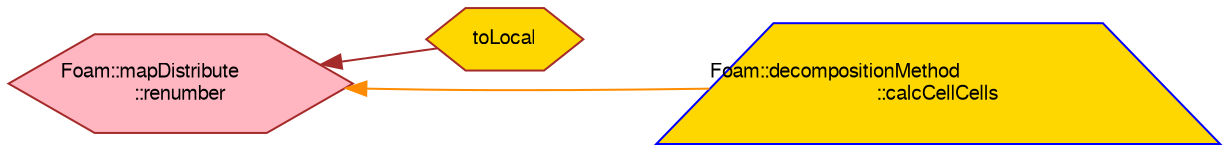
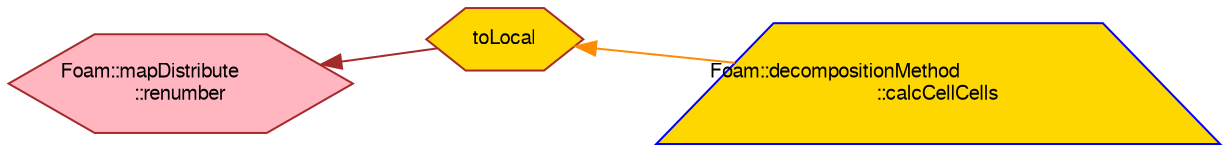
edge "Foam::decompositionMethod ::calcCellCells" -> "Foam::mapDistribute ::renumber": now "Foam::decompositionMethod ::calcCellCells" -> "toLocal"
